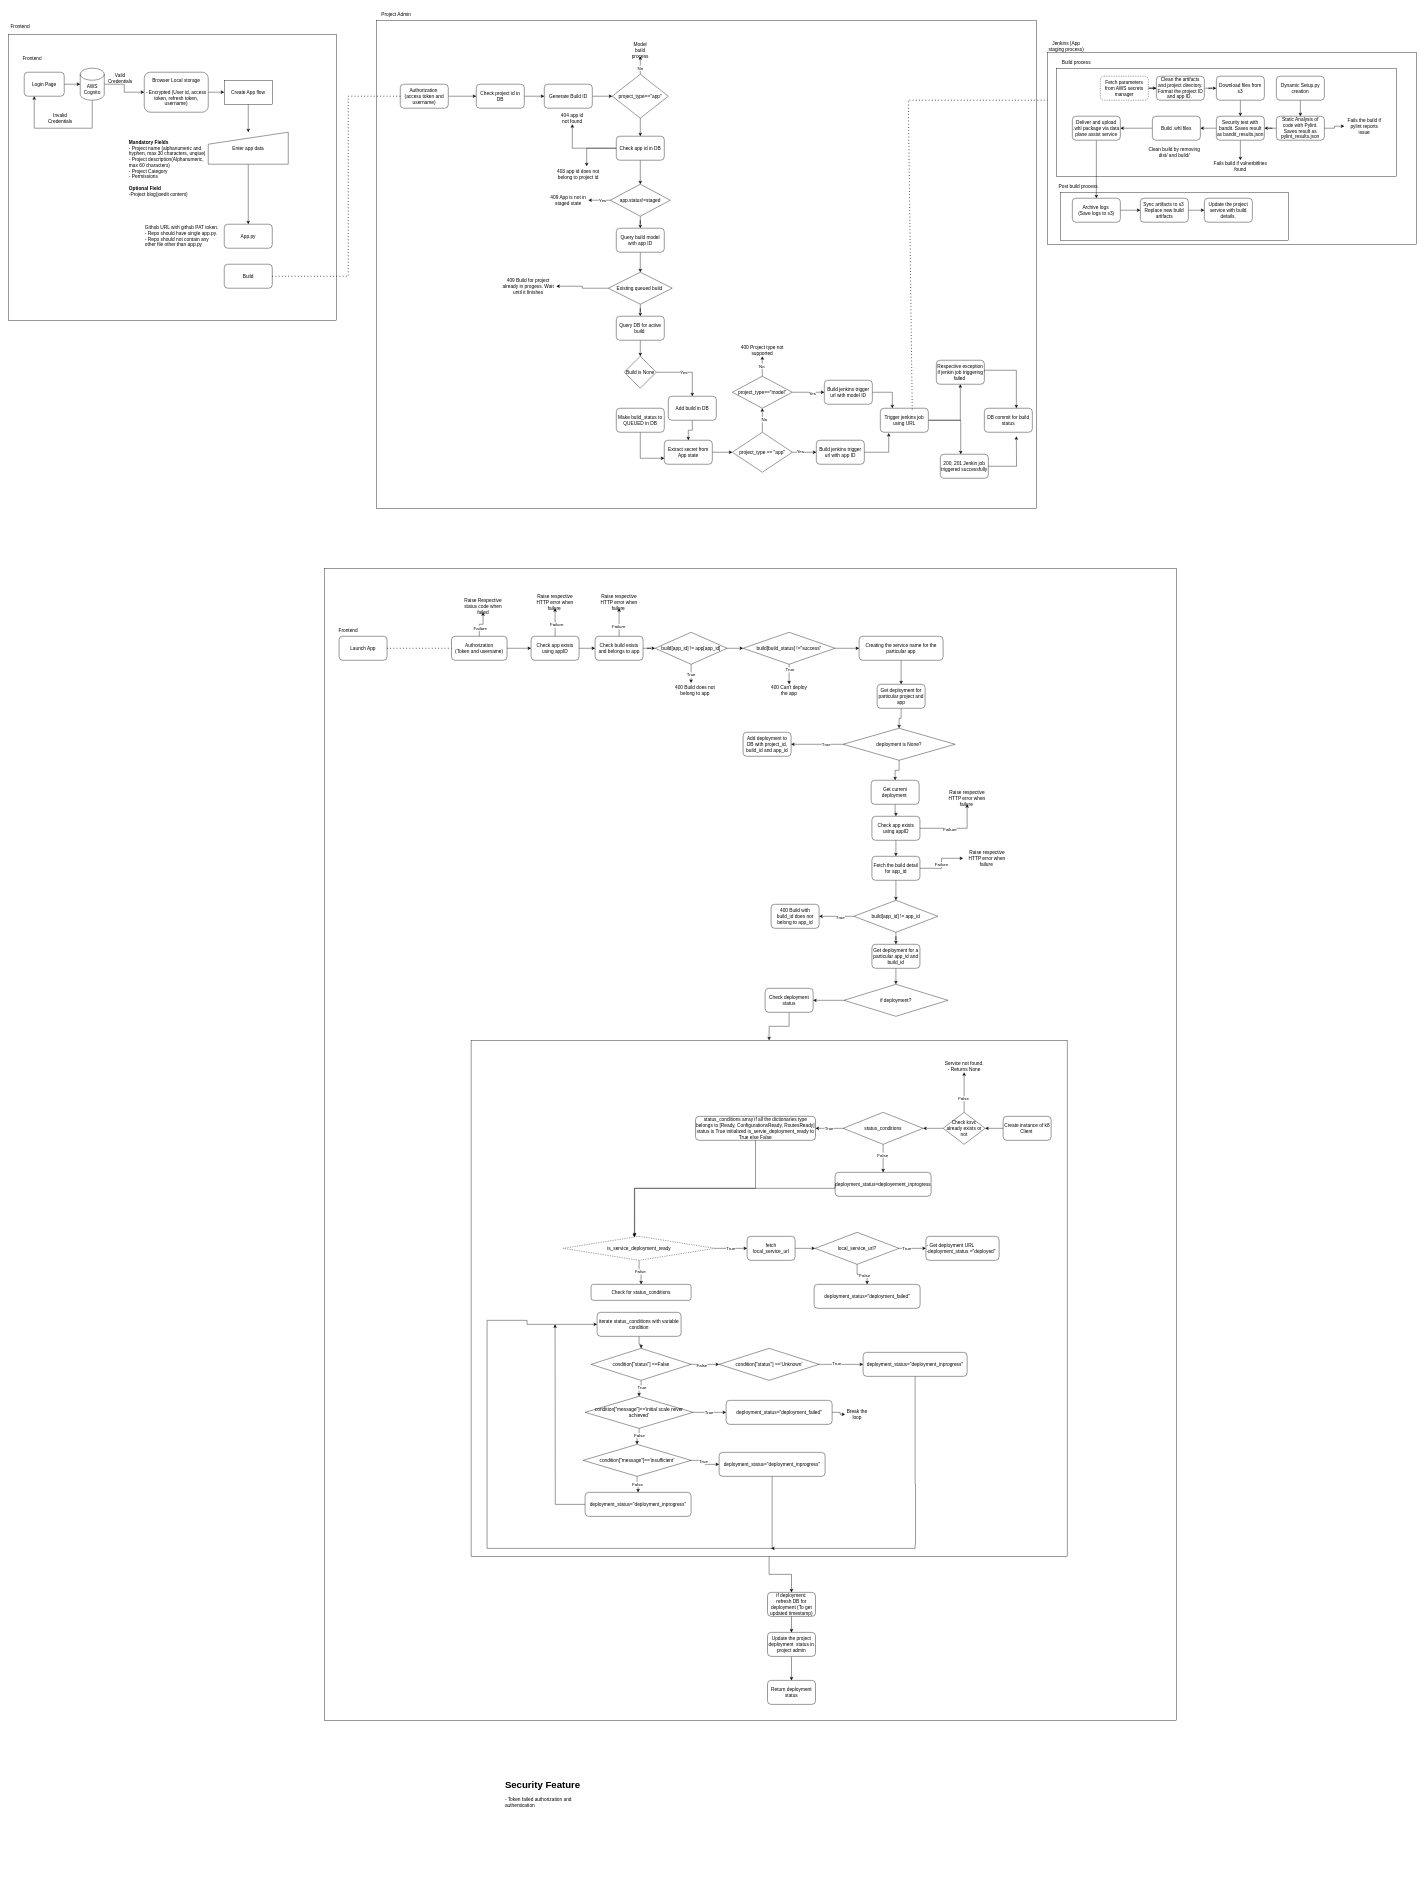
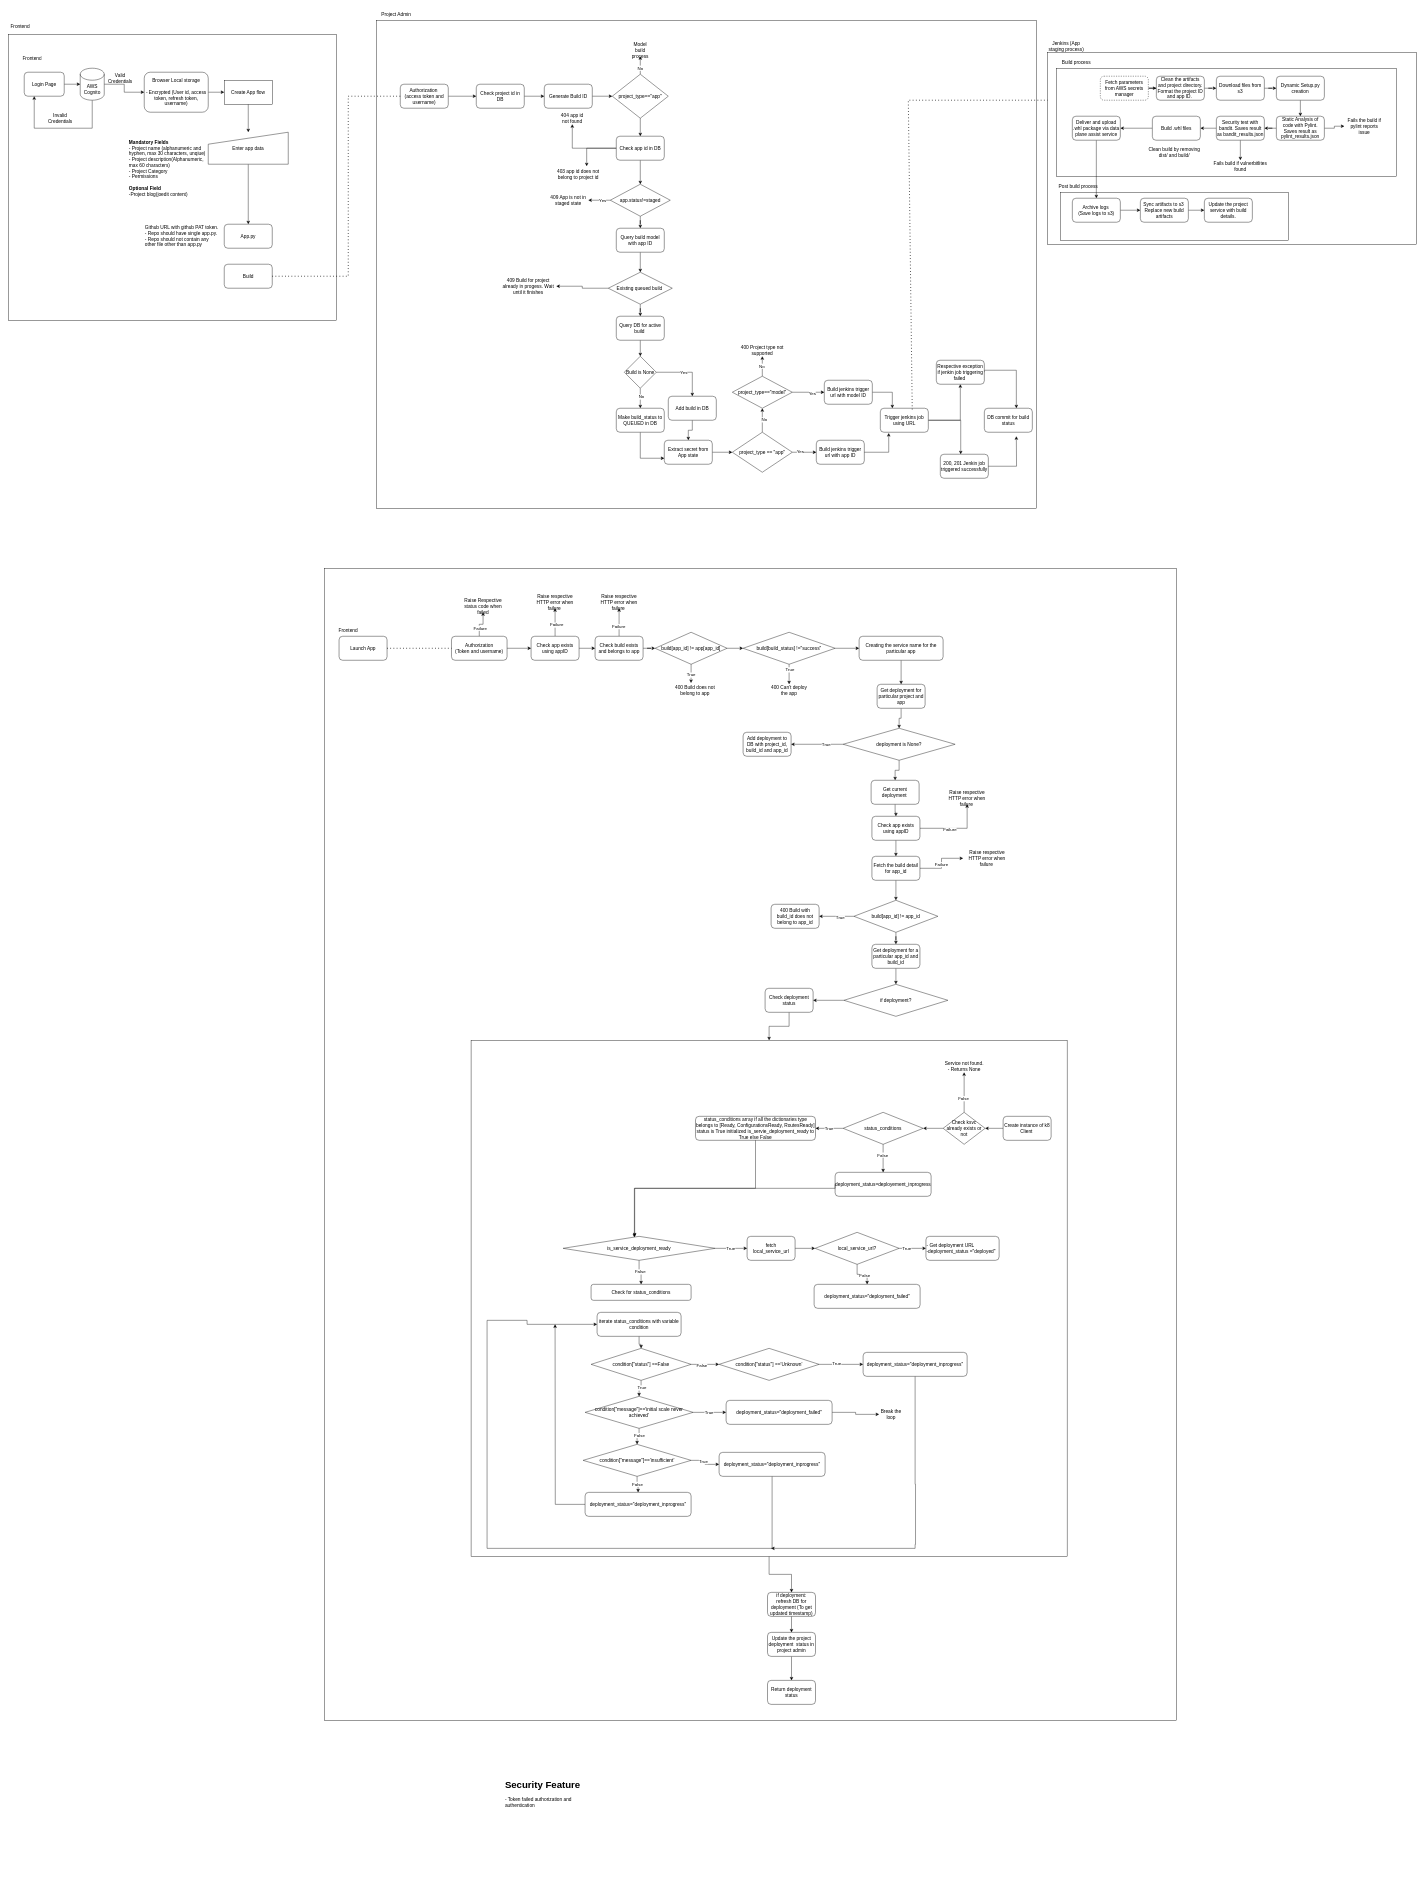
edge "Download files from s3" -> "Security test with bandit. Saves result as bandit_results.json": now "Download files from s3" -> "Dynamic Setup.py creation"
edge "Build is None" -> "Make build_status to QUEUED in DB": added, label "No"
node "is_service_deployment_ready": style dashed -> solid
node "Break the loop": moved (857, 1414) -> (891, 1414)
